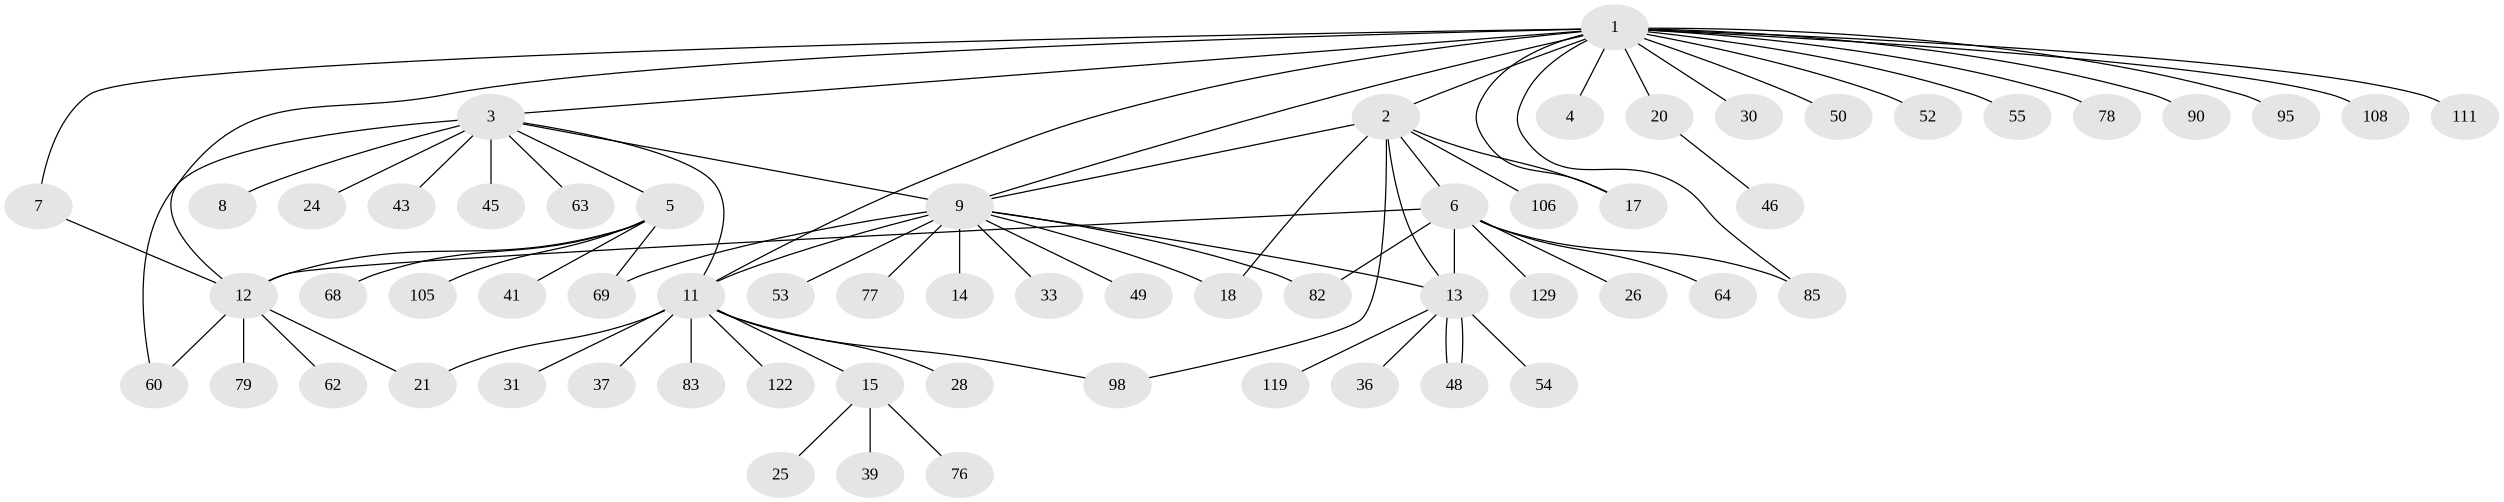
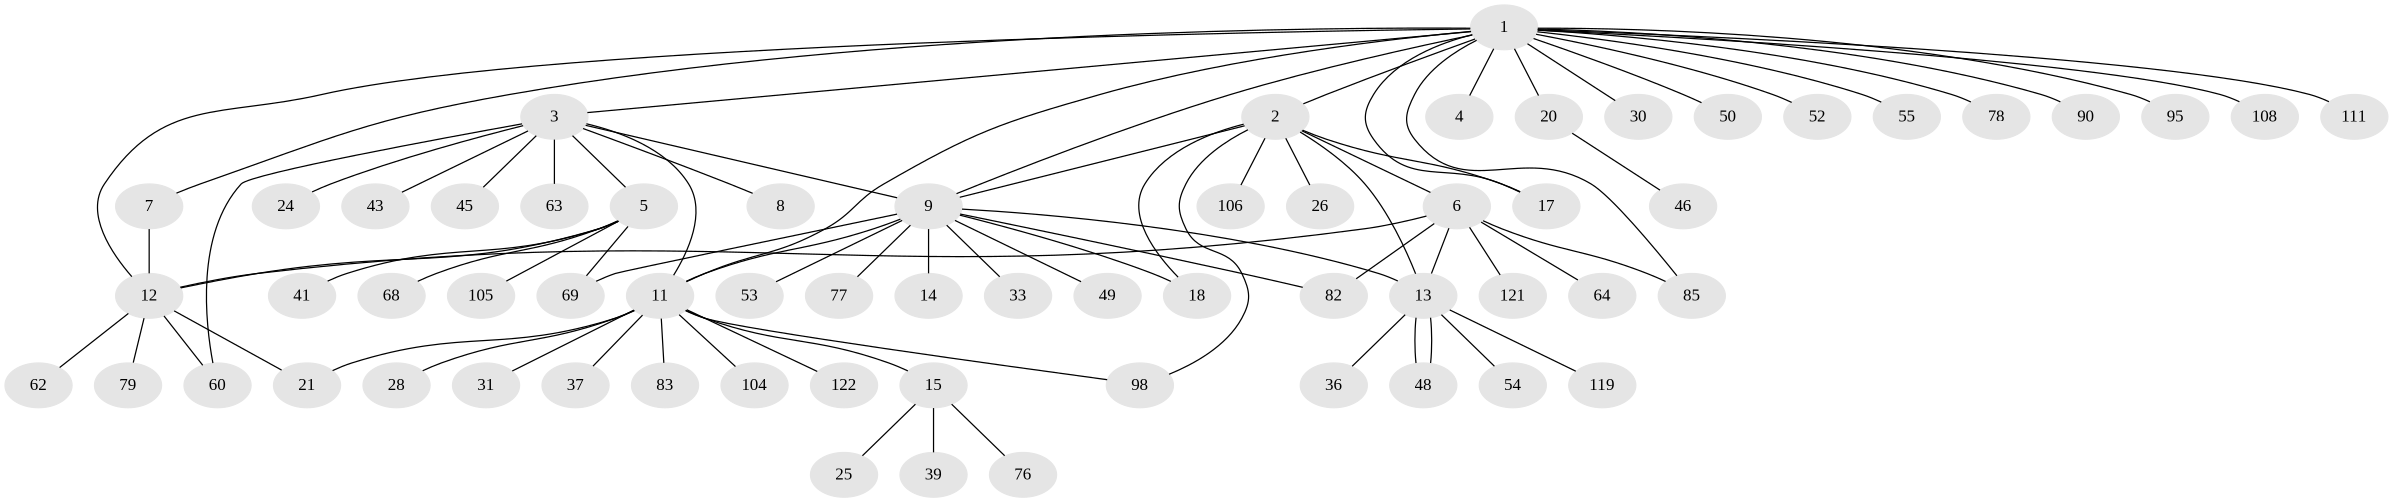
edge "6" -- "26": now "2" -- "26"
node "129": label "129" -> "121"
node "104": added
